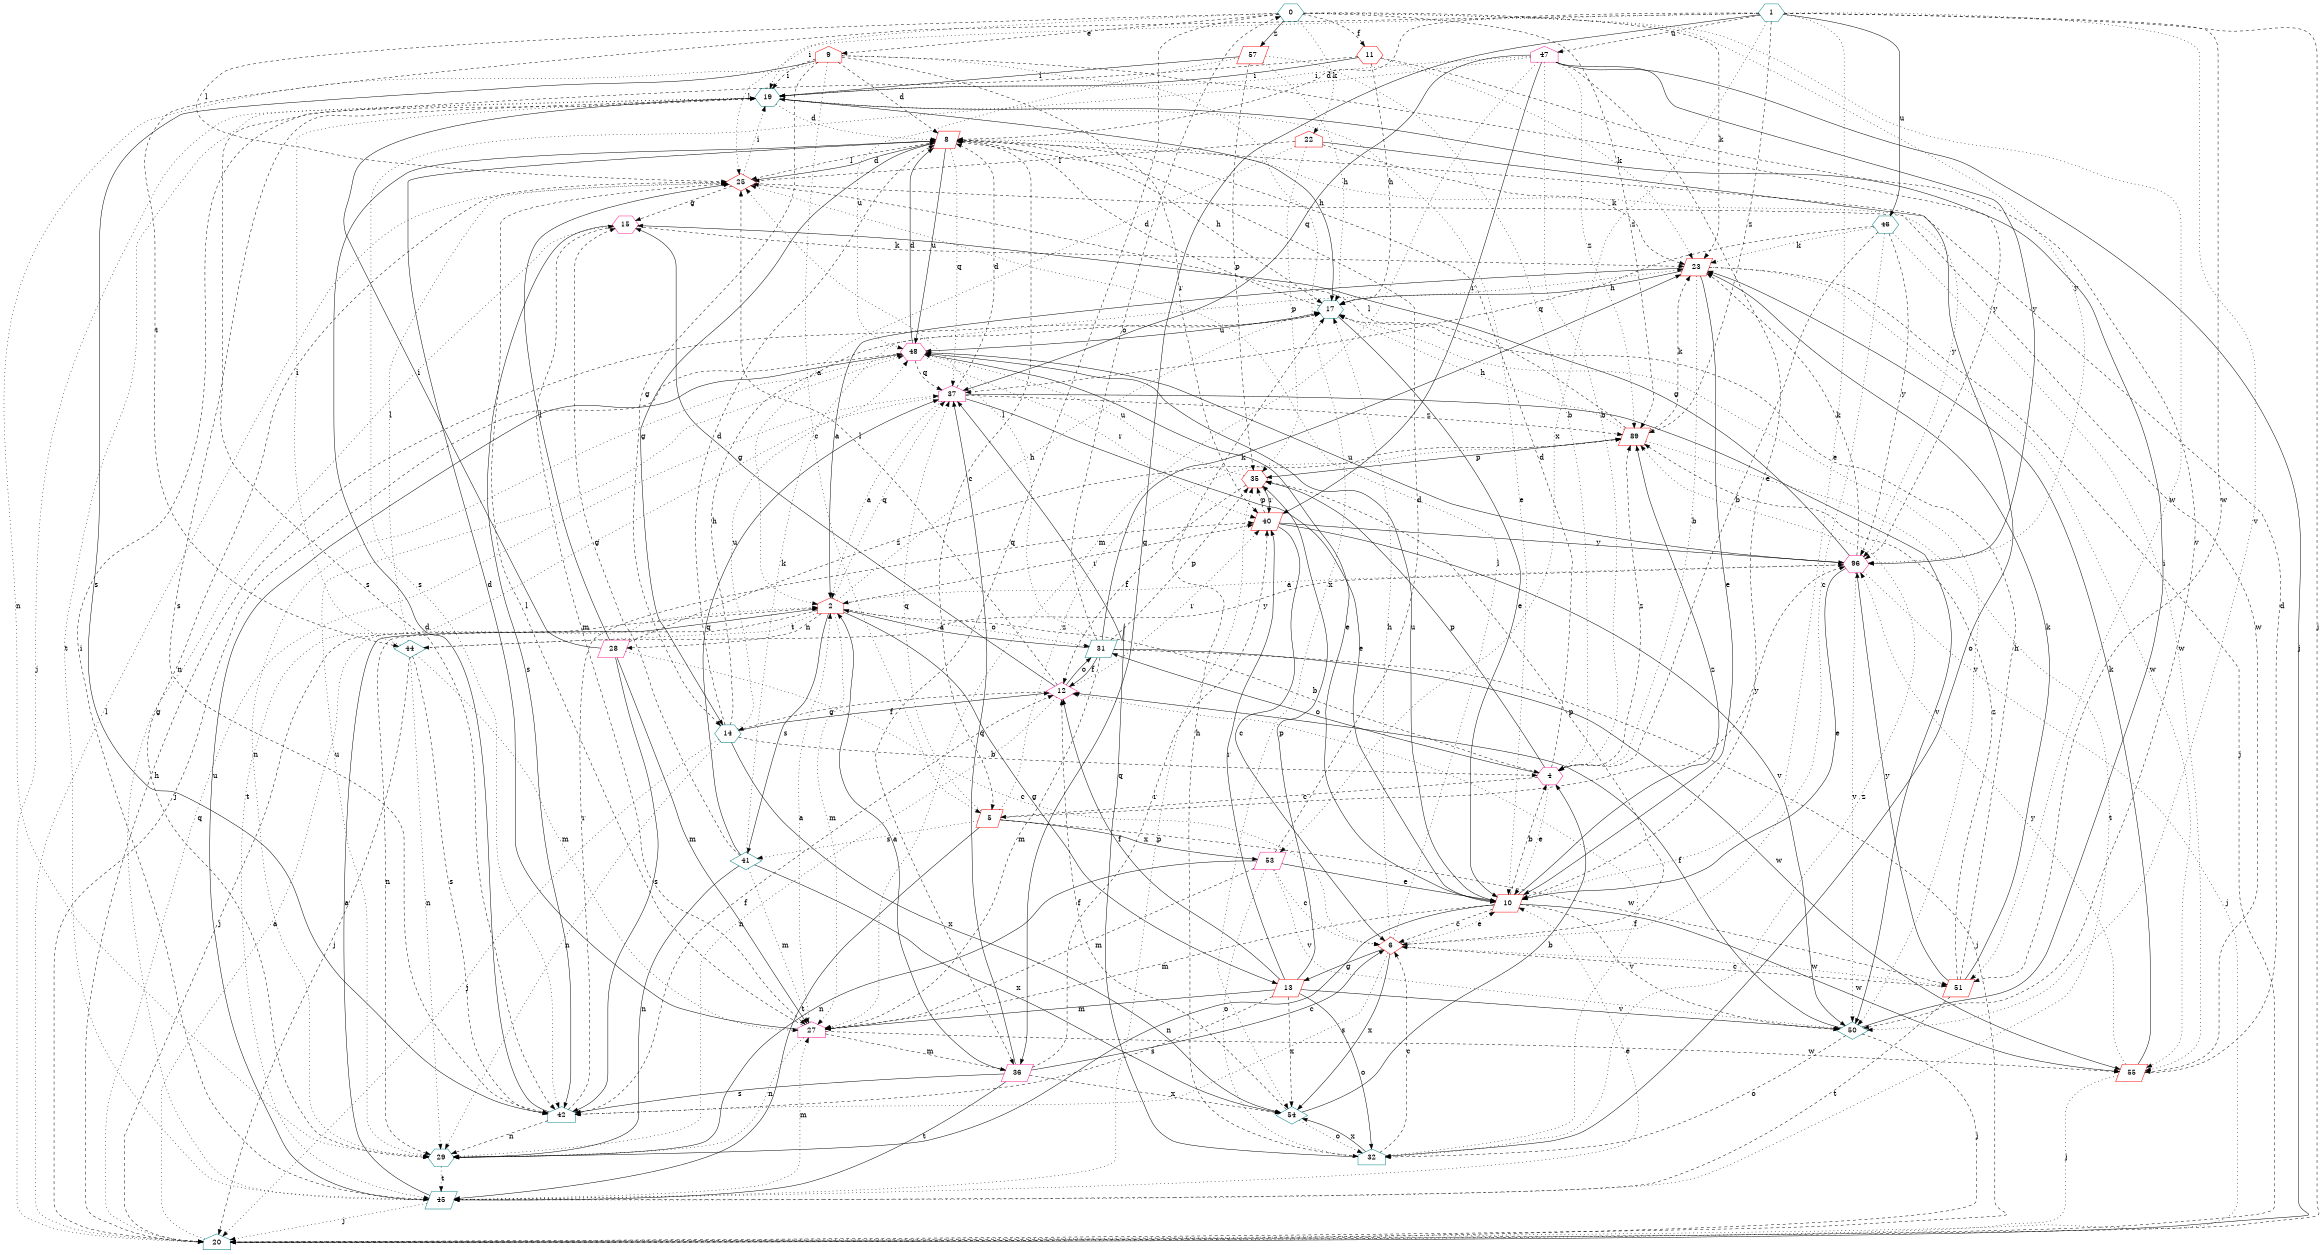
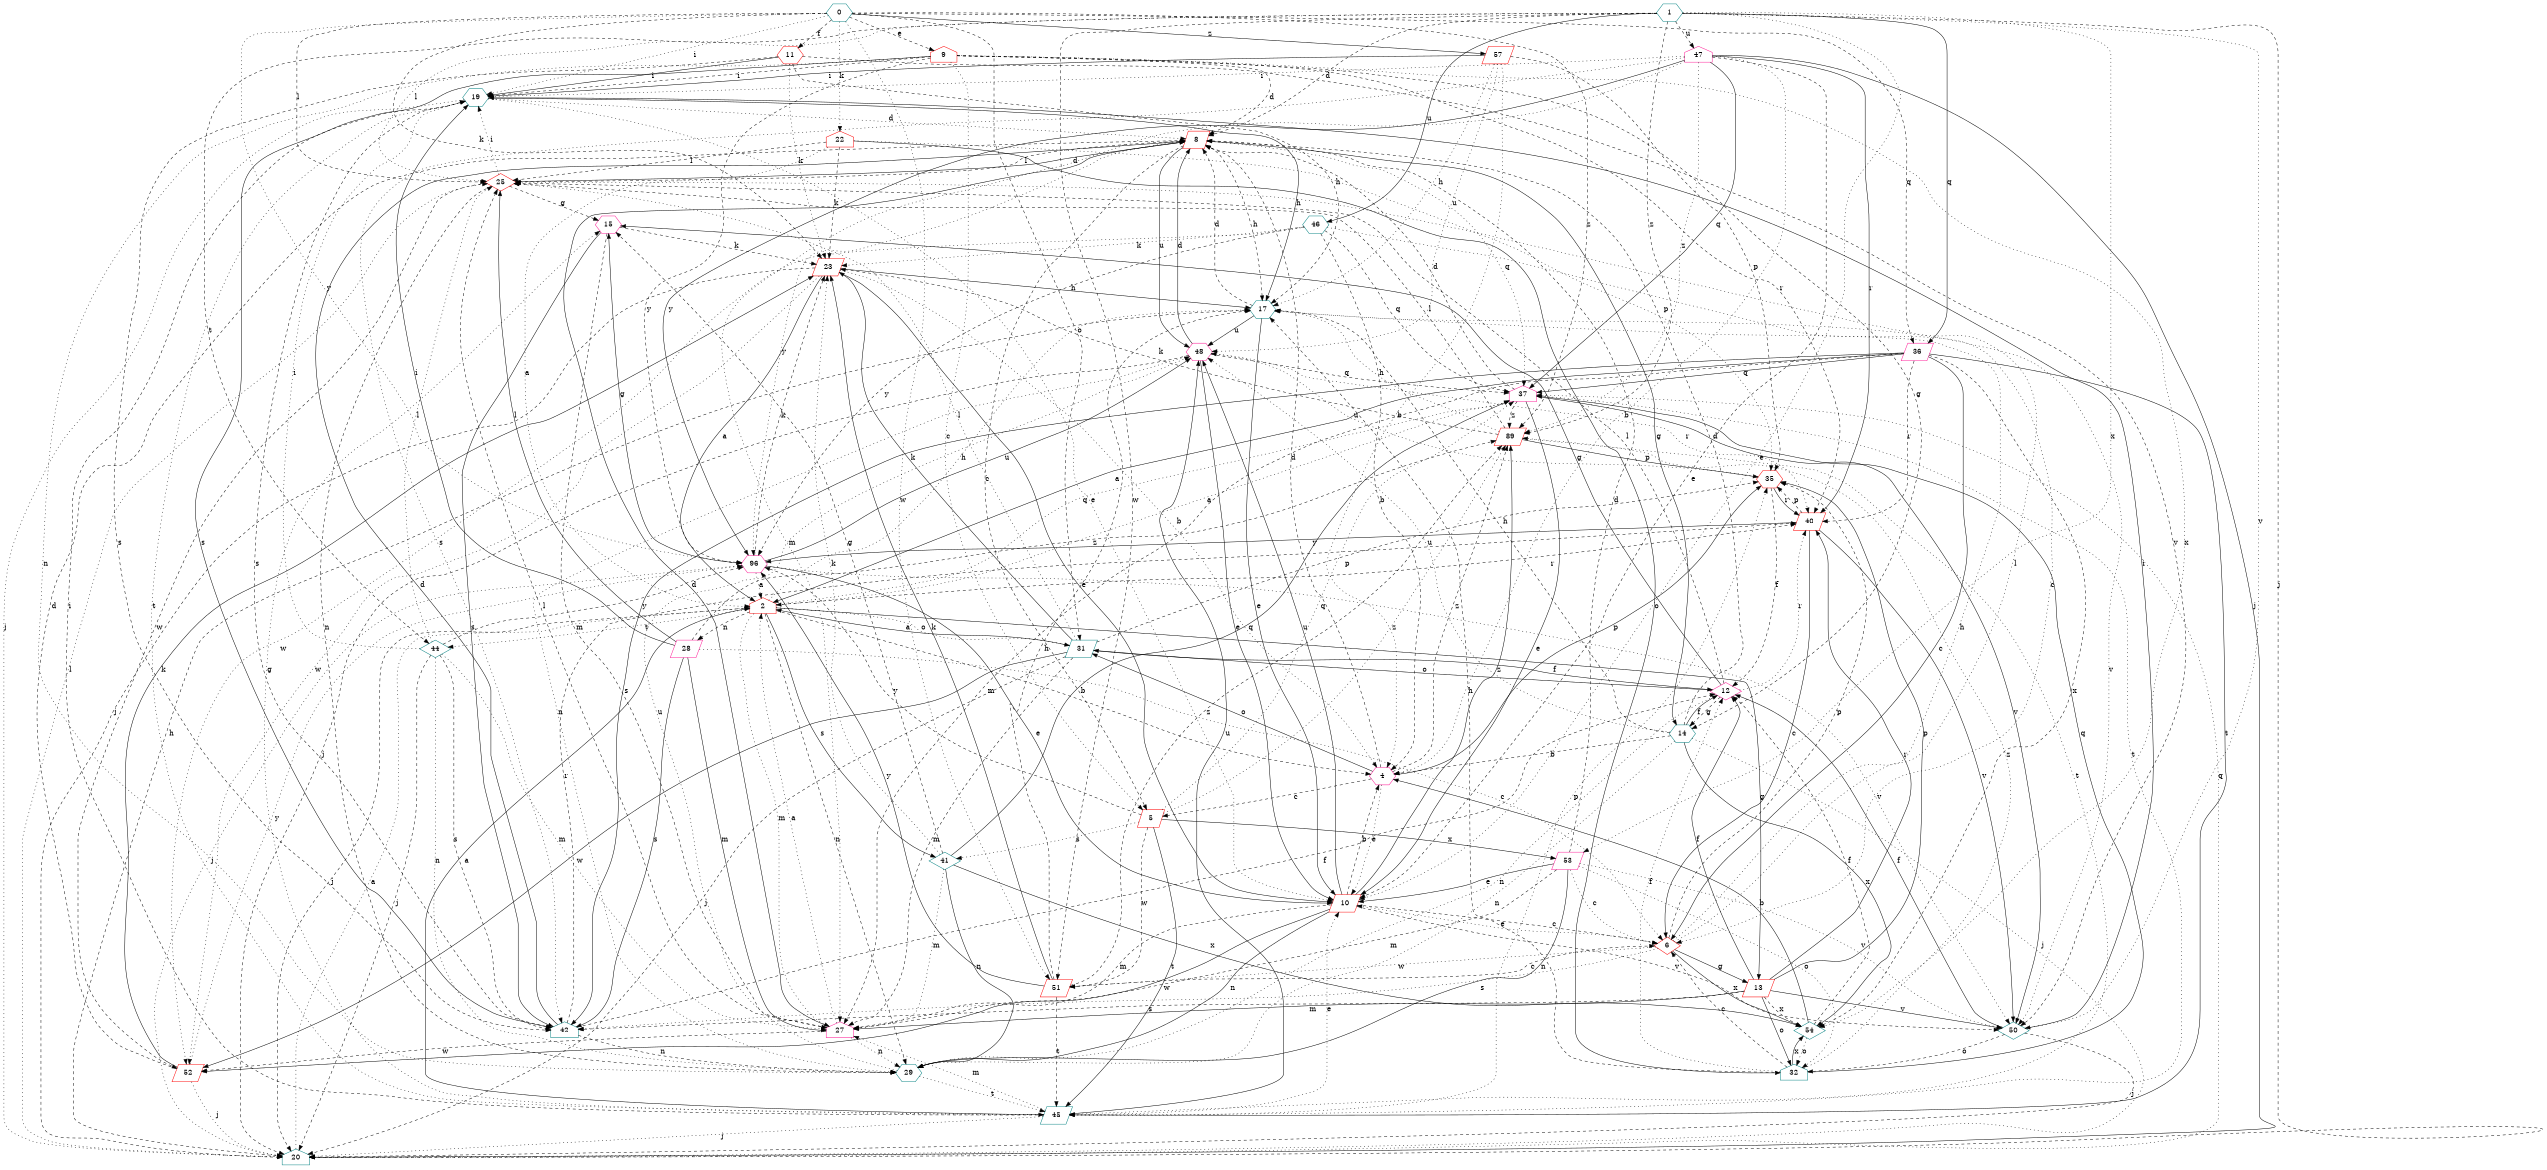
edge "31" -> "0": reversed
edge "27" -> "36": reversed
node "55": label "55" -> "52"
